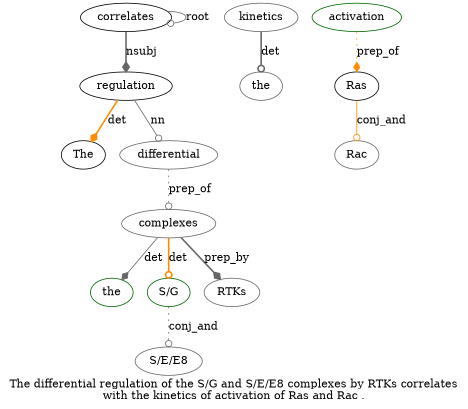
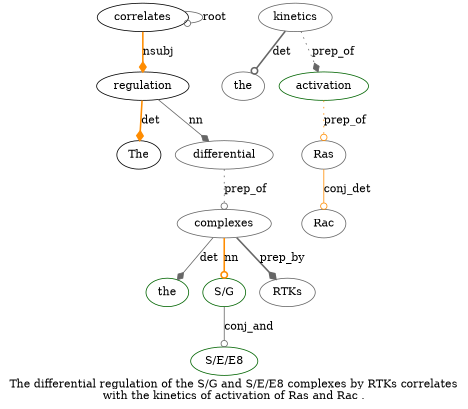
edge "correlates" -> "regulation": color gray40 -> darkorange
edge "kinetics" -> "activation": added, label "prep_of"
edge "activation" -> "Ras": arrowhead diamond -> odot
node "Ras": color black -> gray40
edge "regulation" -> "differential": arrowhead odot -> diamond
edge "Ras" -> "Rac": label "conj_and" -> "conj_det"
edge "complexes" -> "S/G": label "det" -> "nn"
edge "S/G" -> "S/E/E8": style dotted -> solid
node "S/E/E8": color gray40 -> darkgreen
